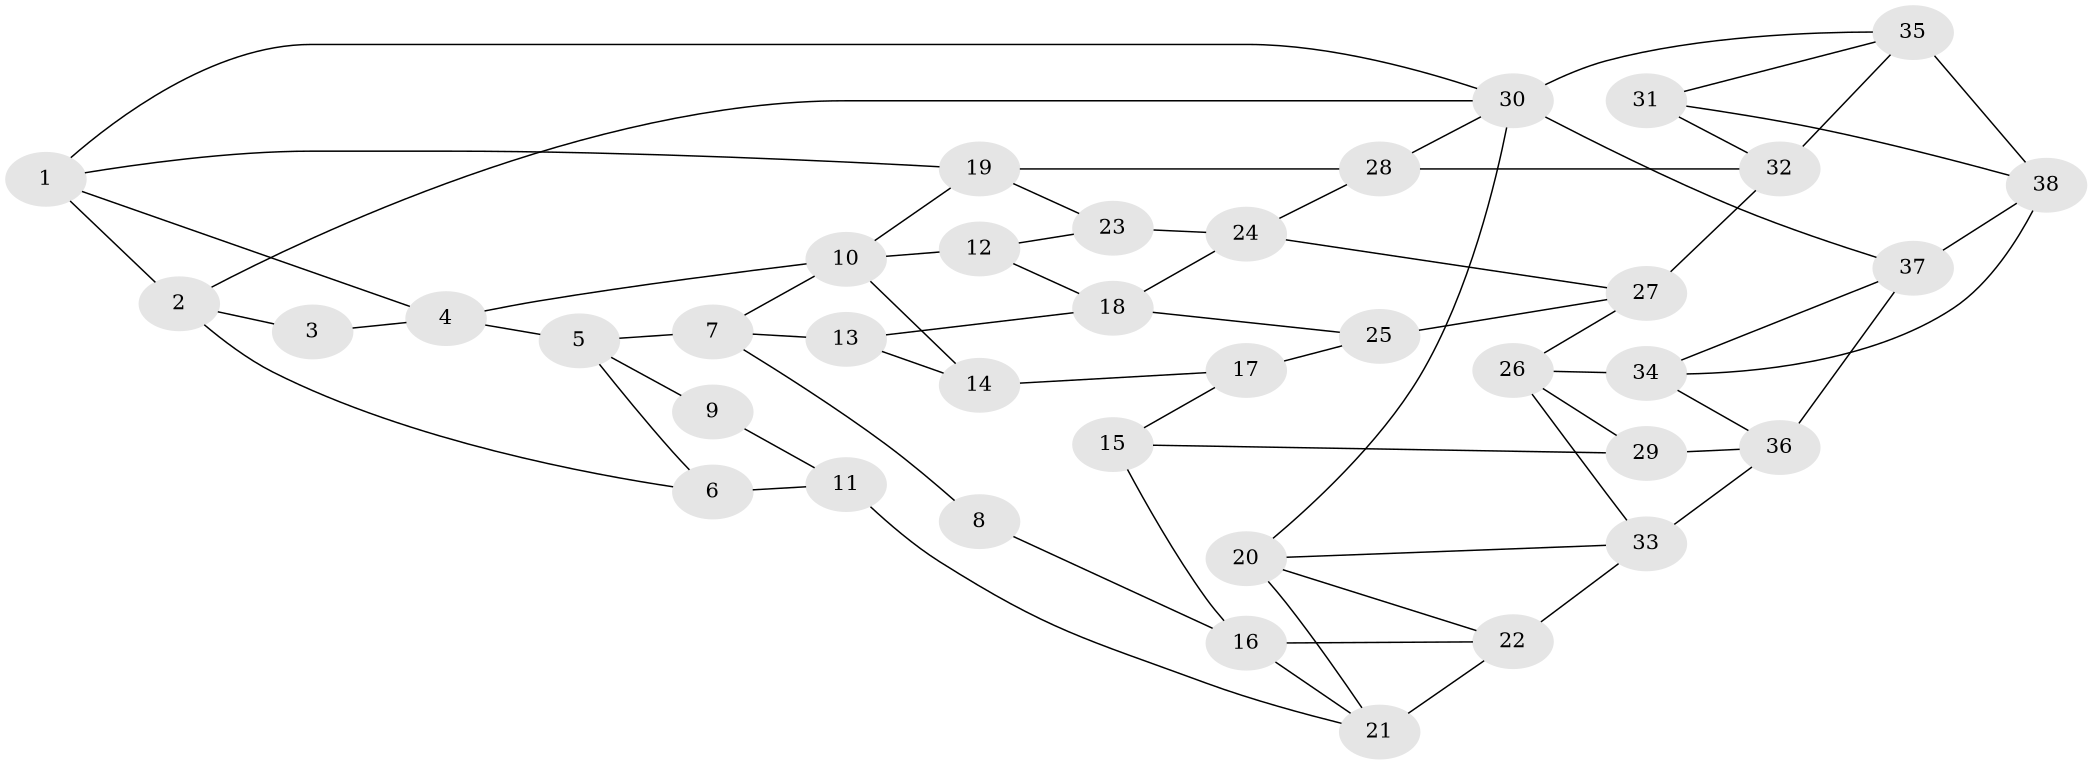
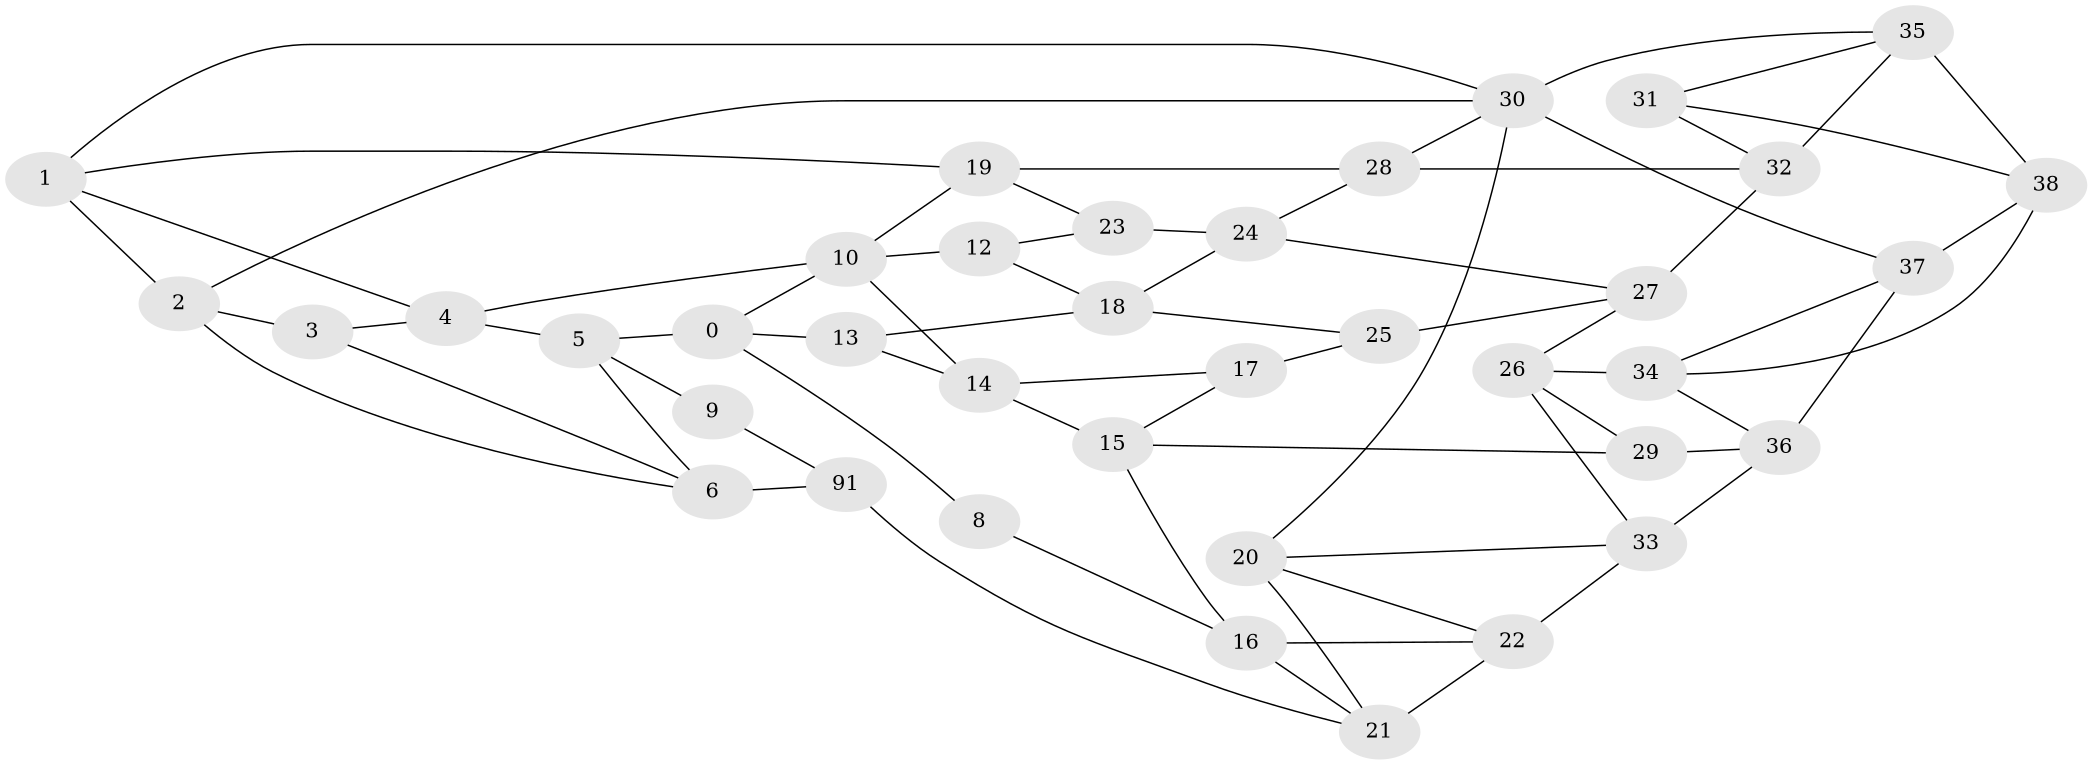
node "7": label "7" -> "0"
edge "3" -- "6": added
edge "14" -- "15": added
node "11": label "11" -> "91"
